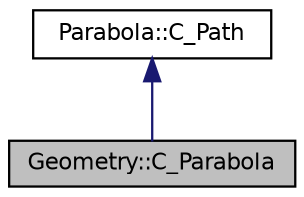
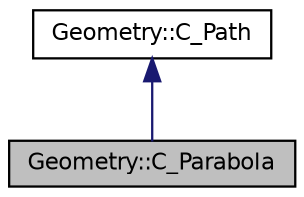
node "Parabola::C_Path": label "Parabola::C_Path" -> "Geometry::C_Path"
